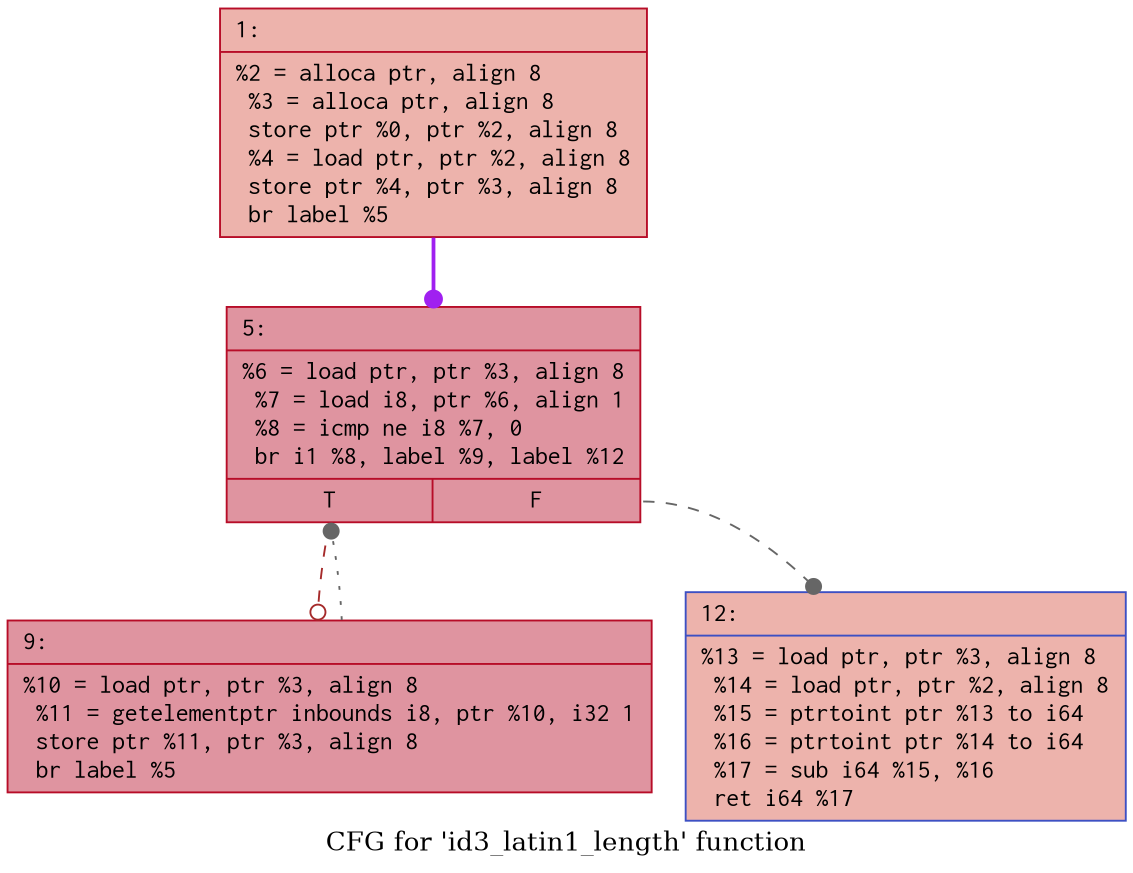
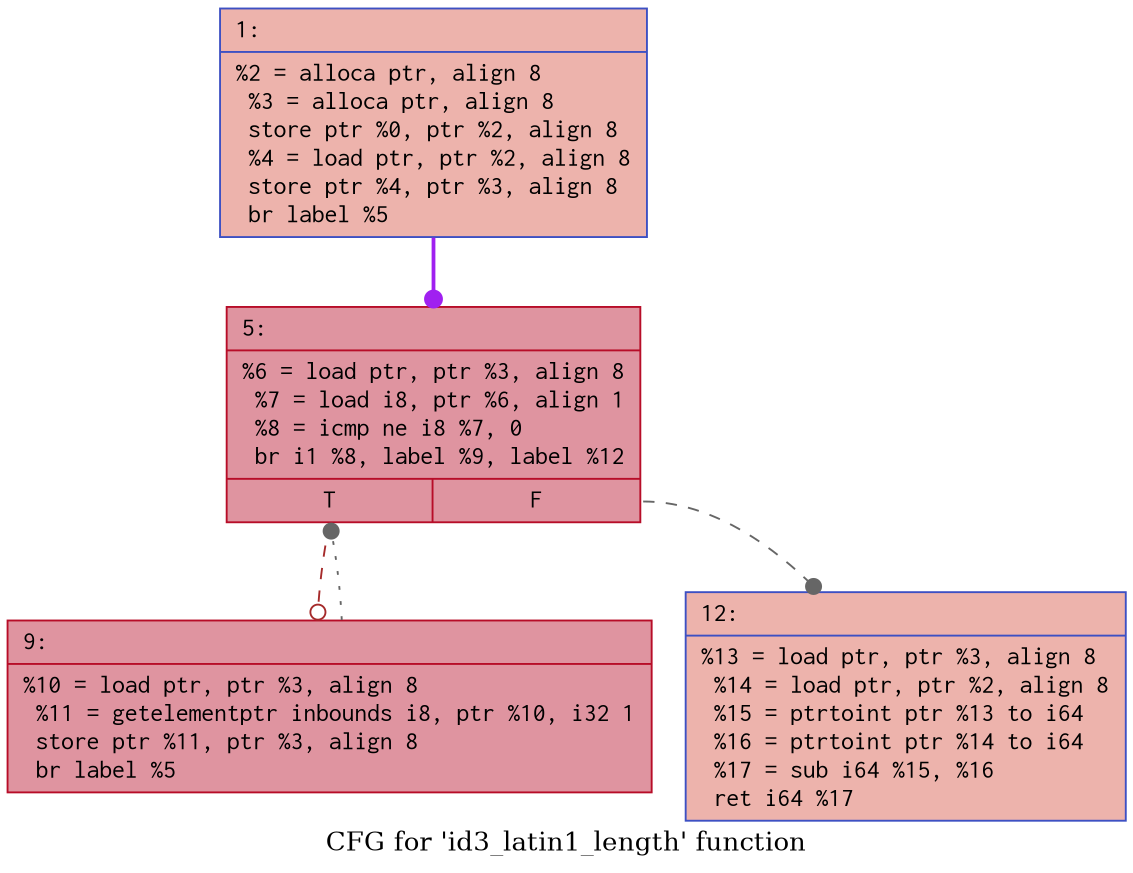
node "1:": color #b70d28ff -> #3d50c3ff
